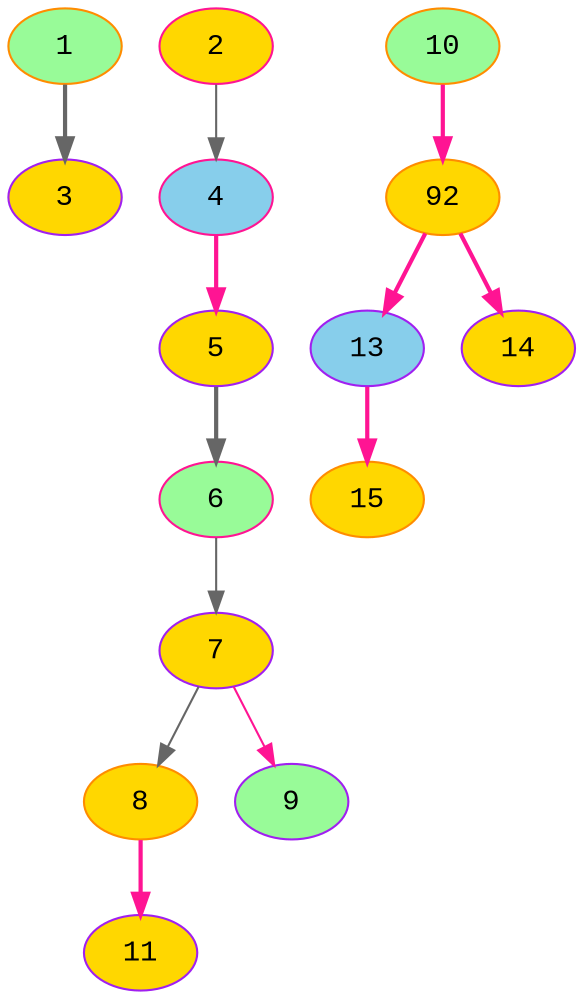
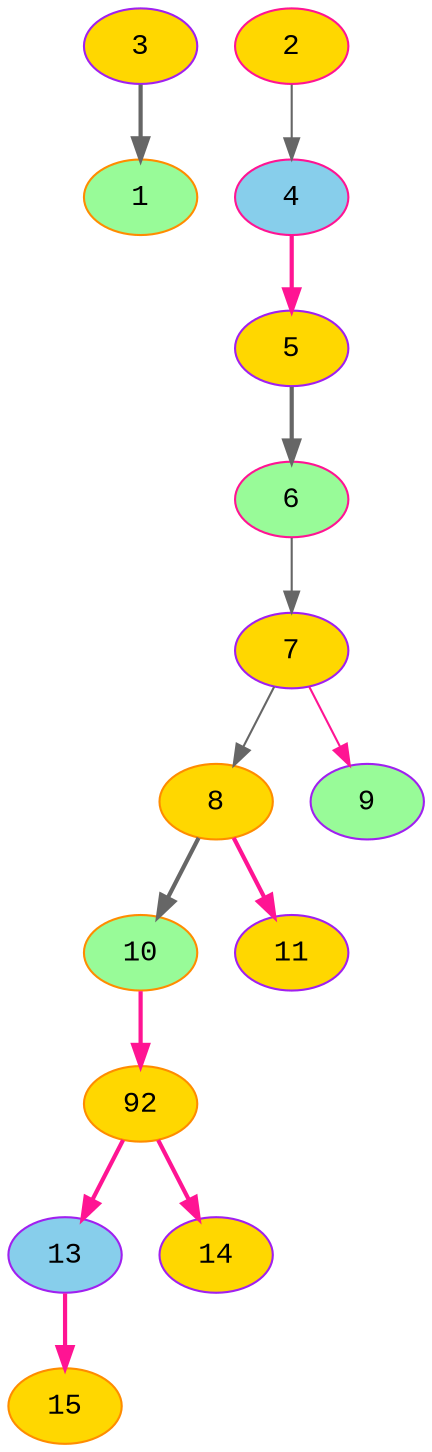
edge "1" -> "3": reversed
edge "8" -> "10": added
